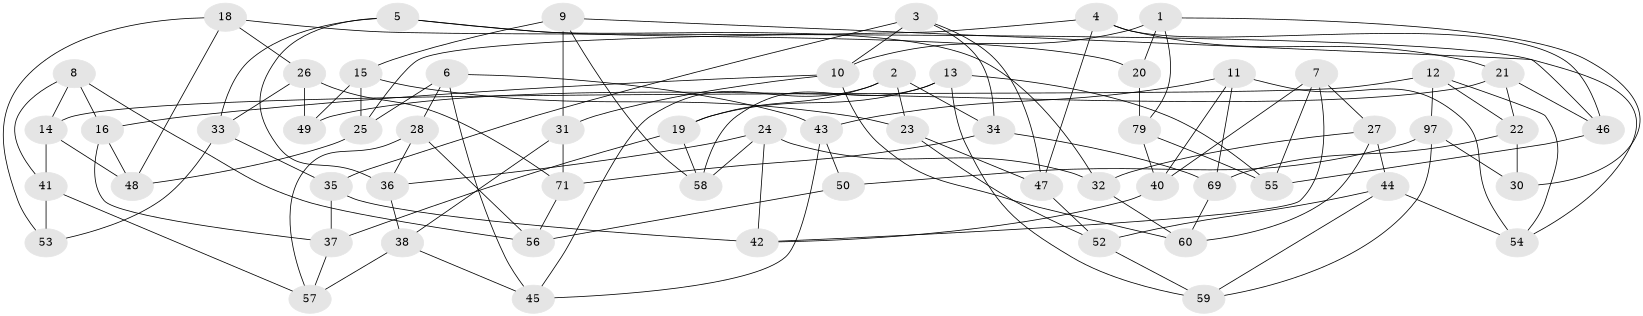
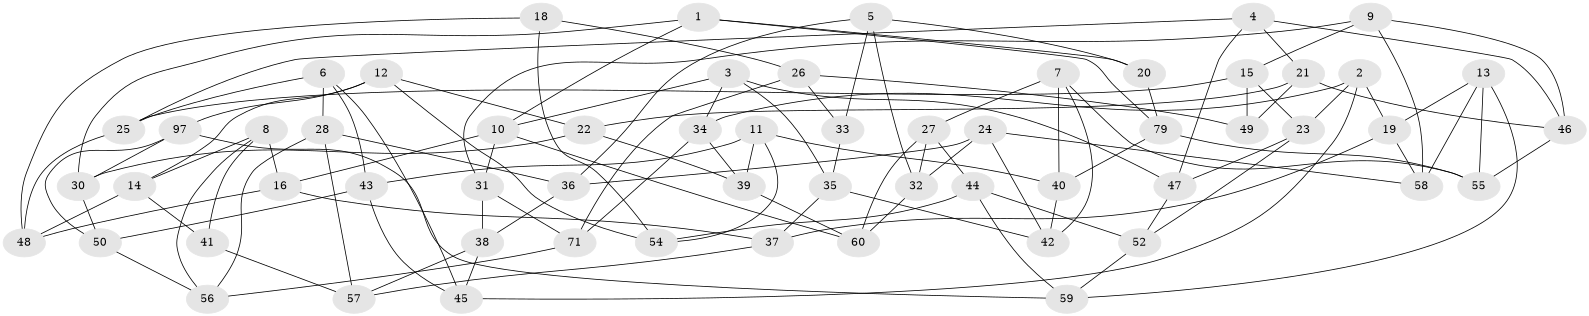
node "69": label "69" -> "39"
edge "30" -- "50": added
node "53": removed
